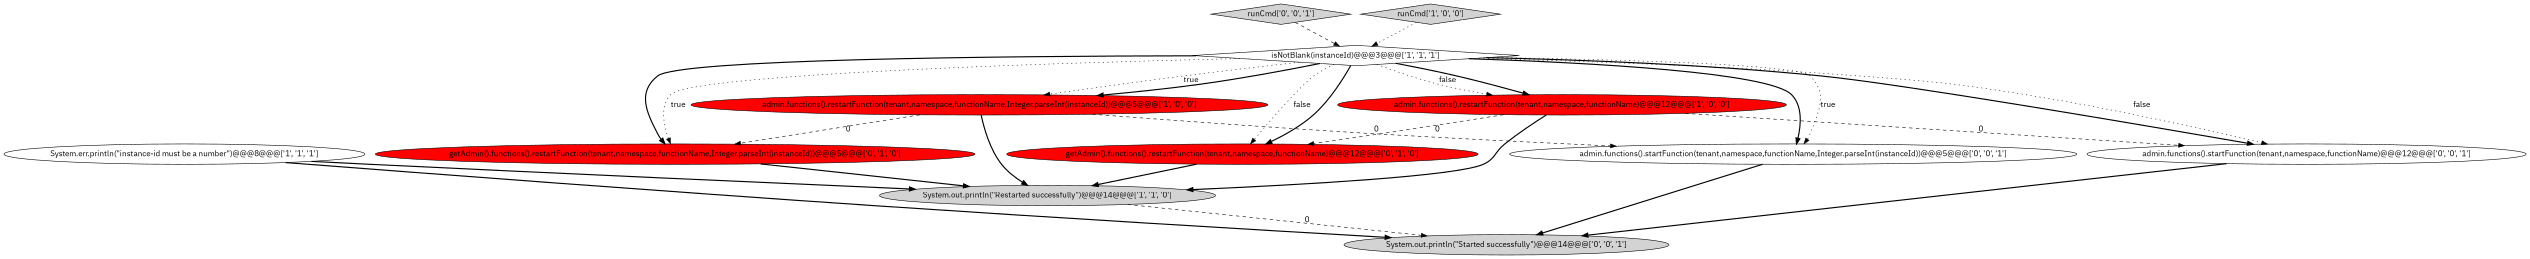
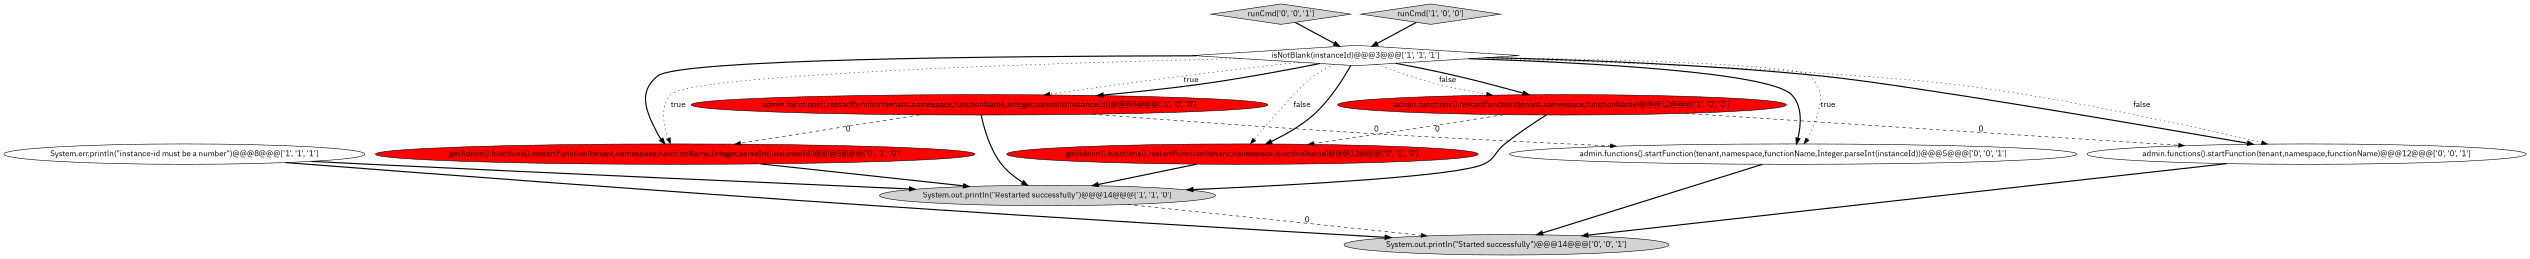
edge "runCmd['0', '0', '1']" -> "isNotBlank(instanceId)@@@3@@@['1', '1', '1']": style dashed -> bold
edge "runCmd['1', '0', '0']" -> "isNotBlank(instanceId)@@@3@@@['1', '1', '1']": style dotted -> bold
